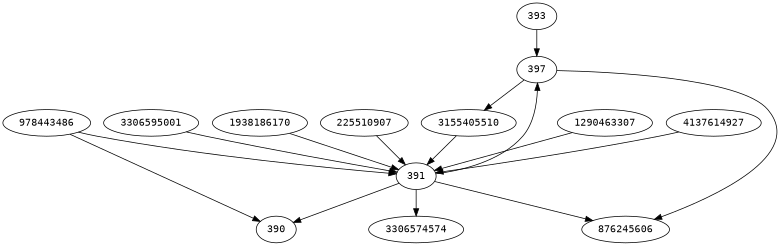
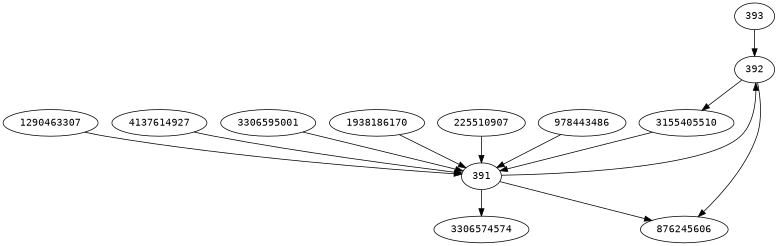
node "397": label "397" -> "392"
node "390": removed
